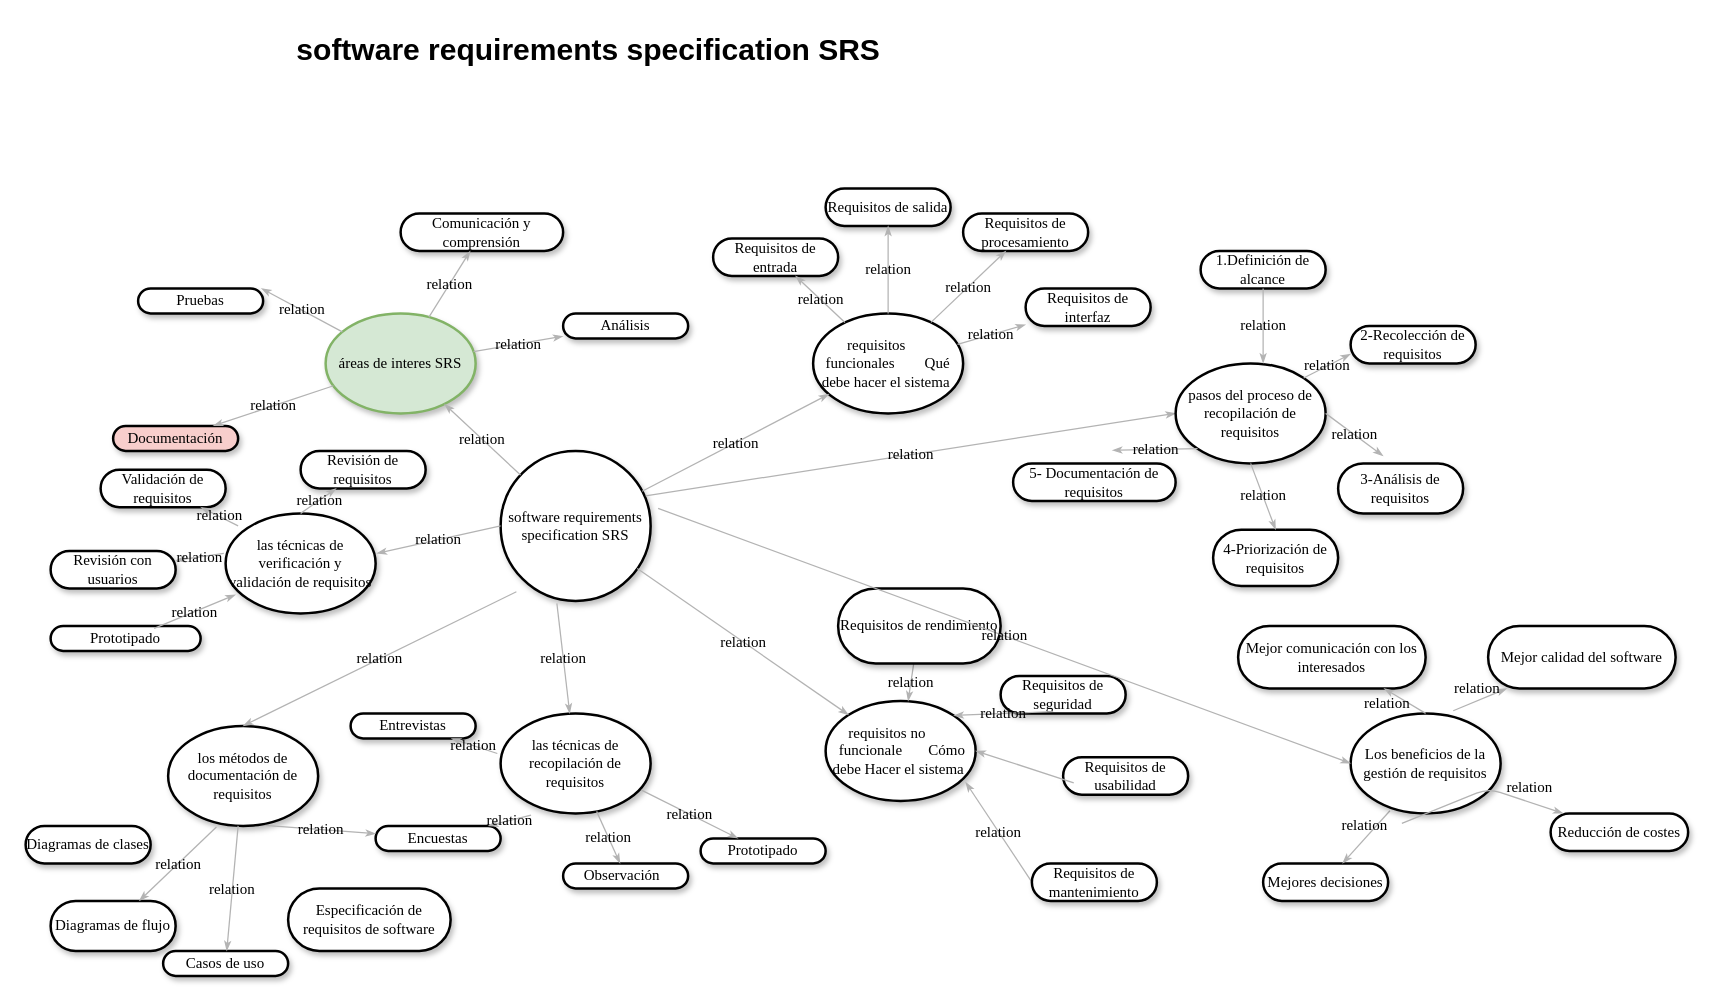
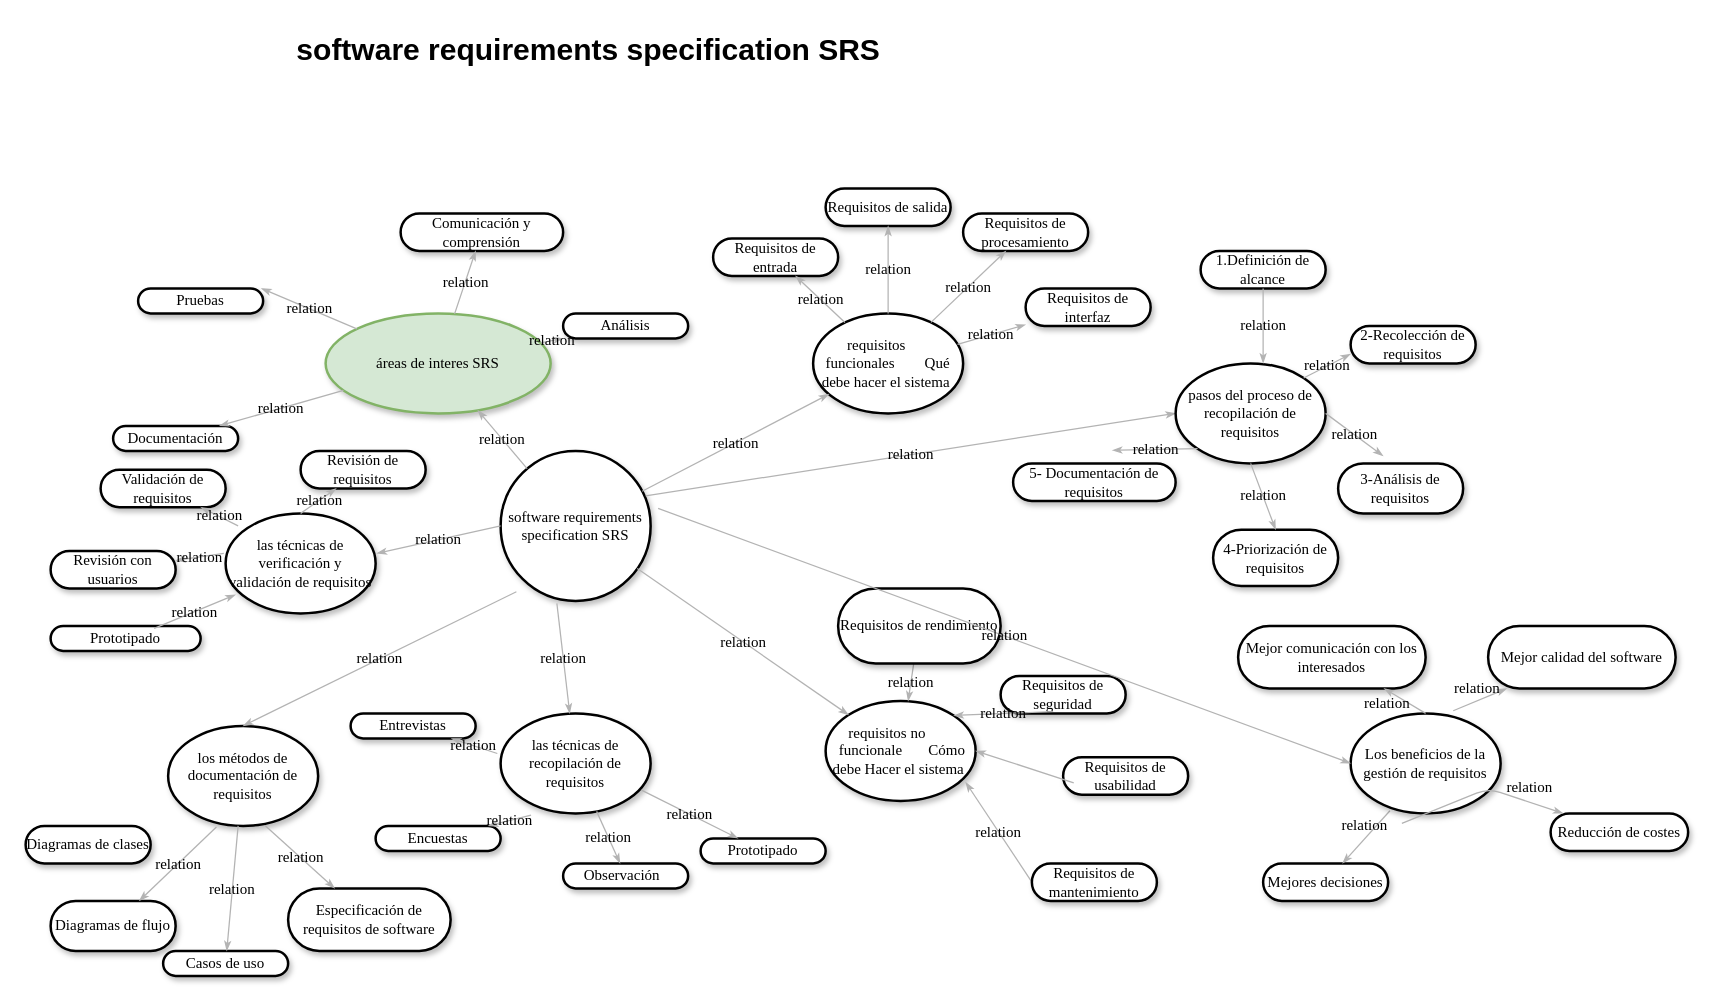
node "áreas de interes SRS": size 150x100 -> 225x100
node "Documentación": fillcolor #f8cecc -> #ffffff
edge "los métodos de documentación de requisitos" -> "Encuestas": now "los métodos de documentación de requisitos" -> "Especificación de requisitos de software"
